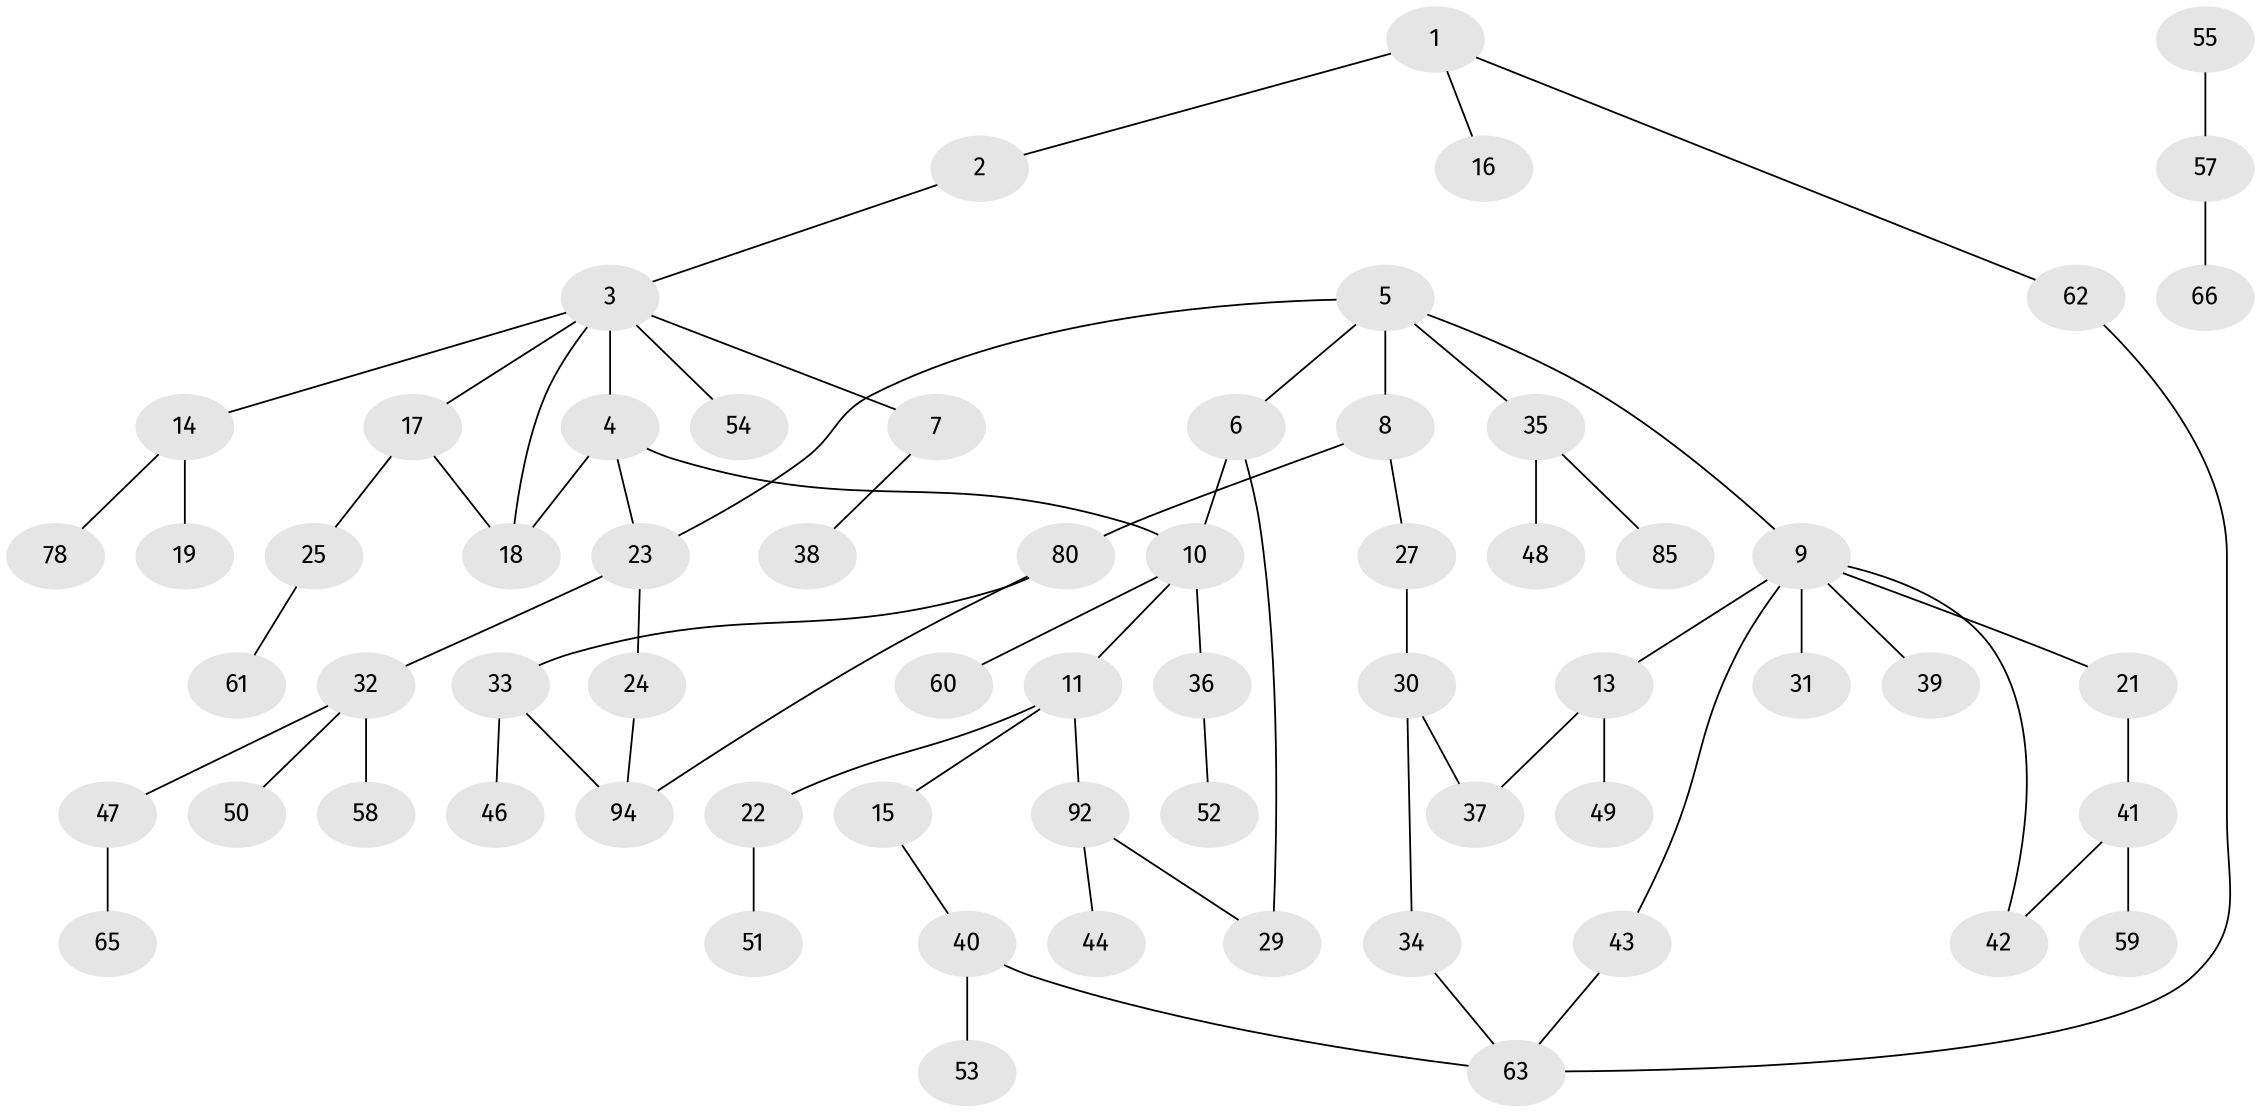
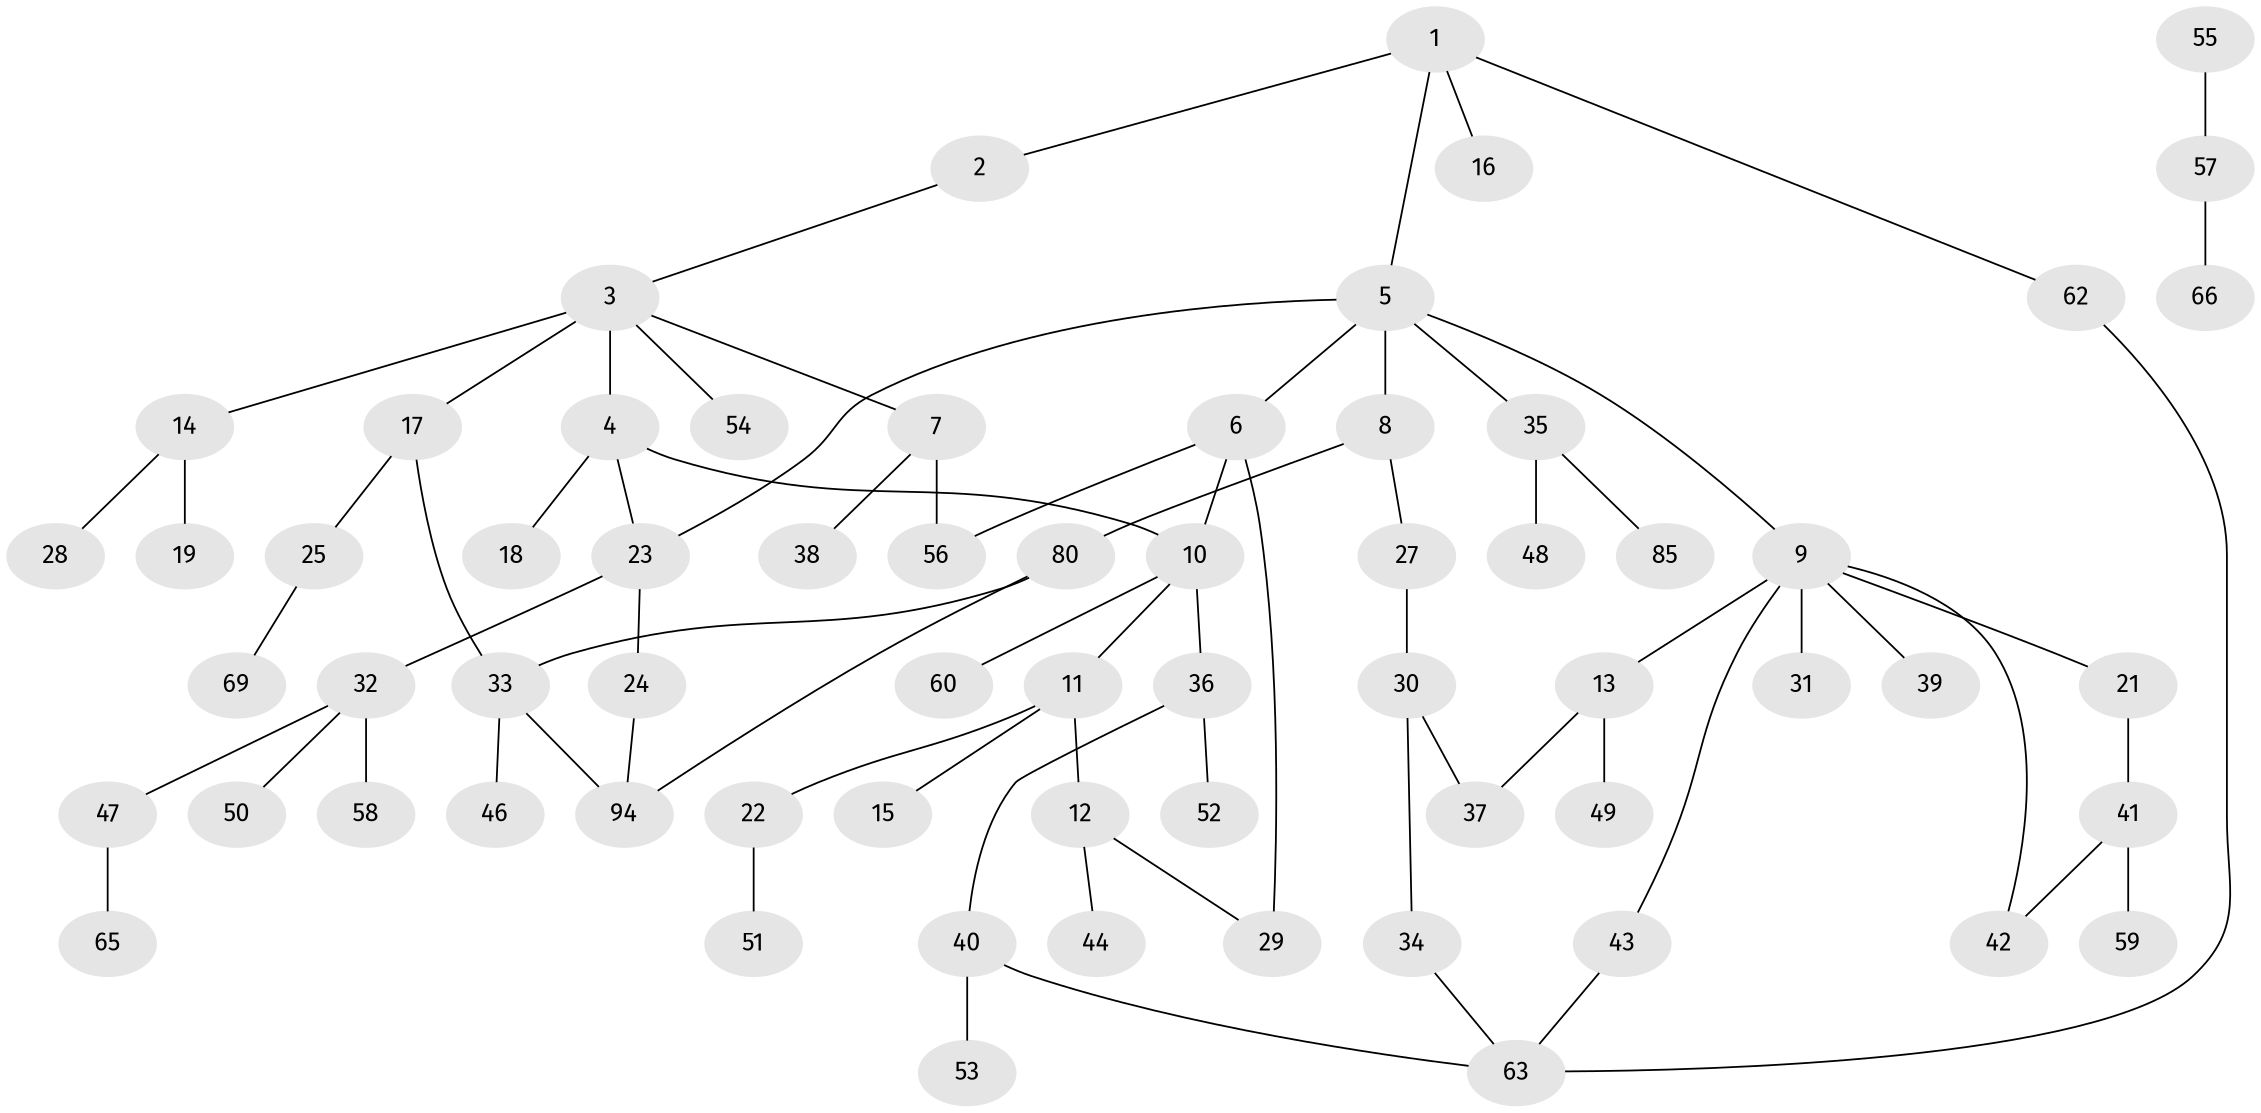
edge "1" -- "5": added
edge "3" -- "18": removed
edge "17" -- "18": now "17" -- "33"
node "78": label "78" -> "28"
node "56": added
node "61": label "61" -> "69"
node "92": label "92" -> "12"
edge "15" -- "40": now "36" -- "40"
